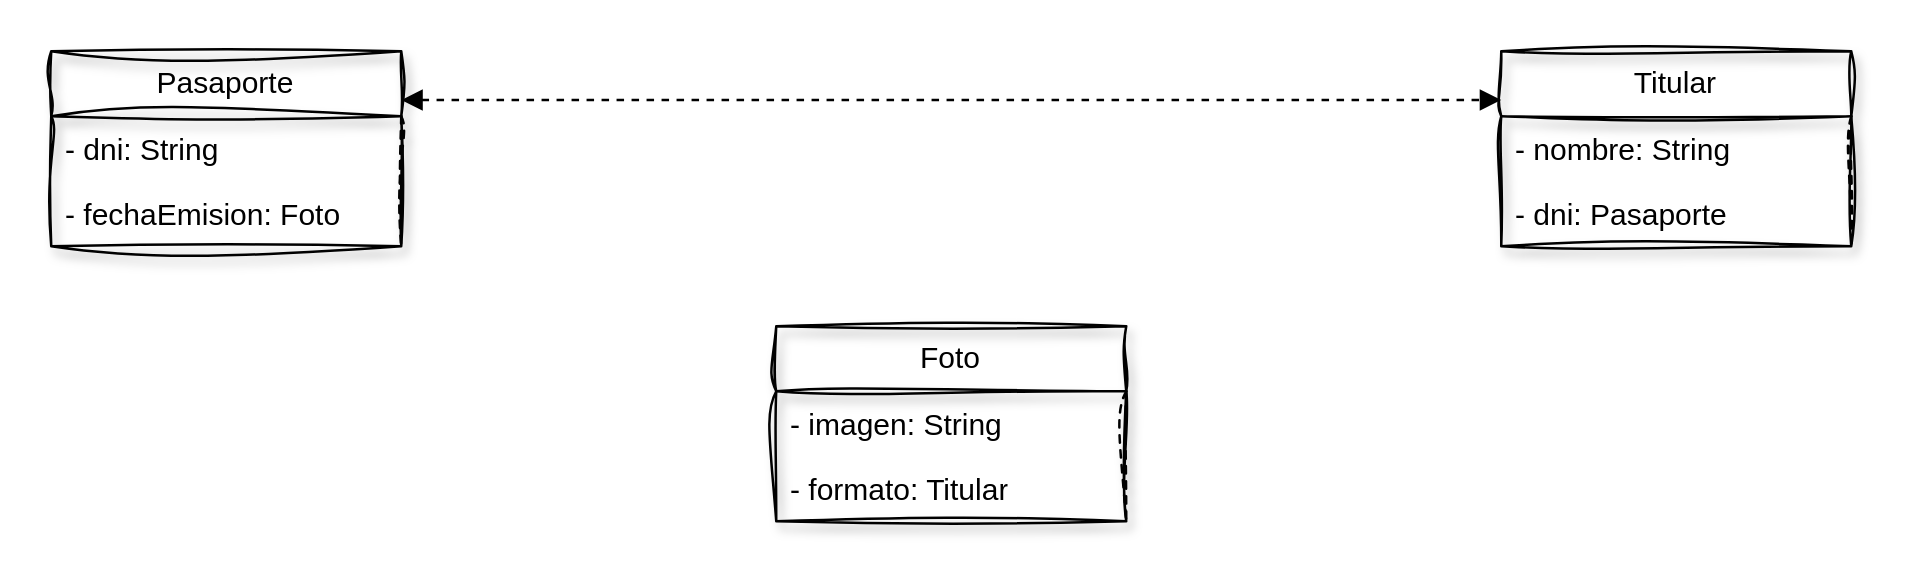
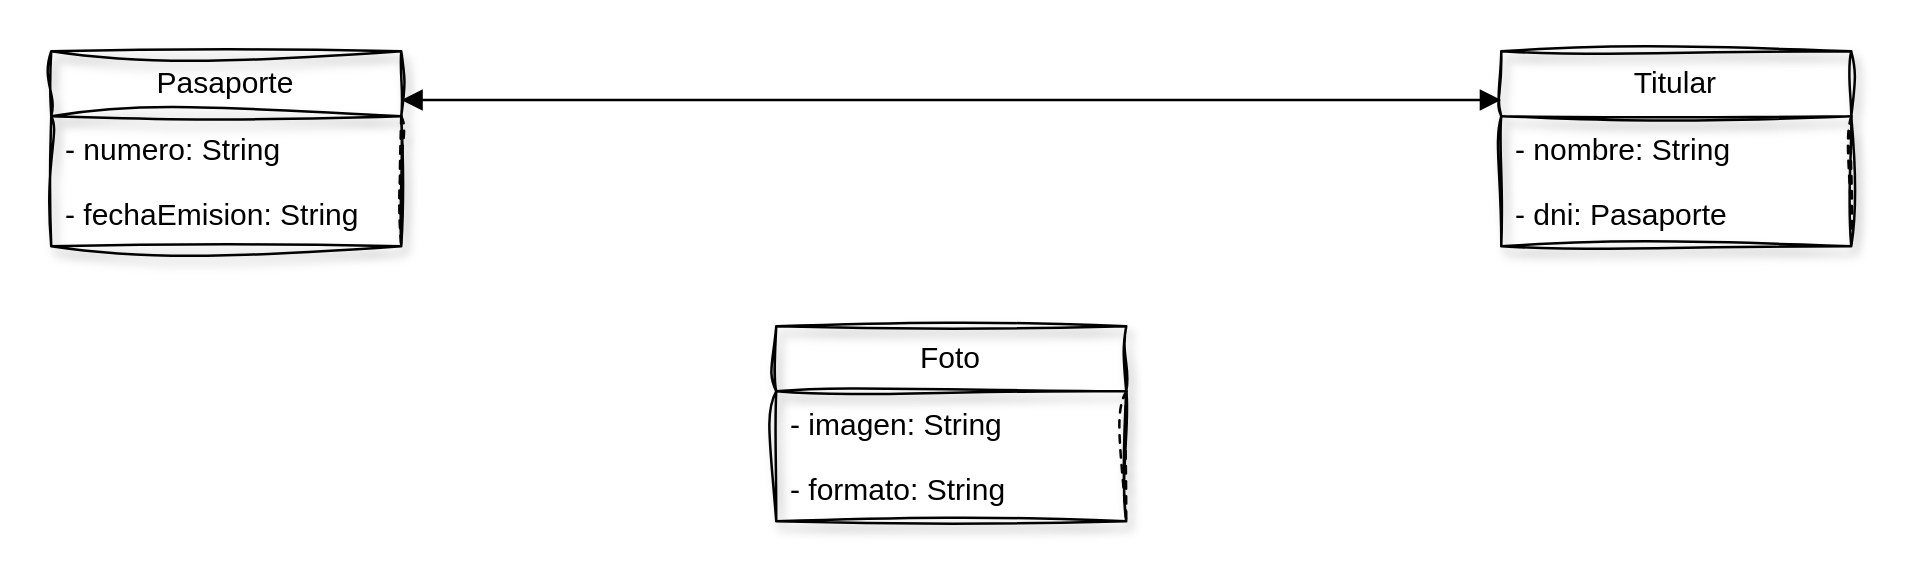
edge "Pasaporte" -- "Titular": style dashed -> solid
node "- dni: String": label "- dni: String" -> "- numero: String"
node "- fechaEmision: Foto": label "- fechaEmision: Foto" -> "- fechaEmision: String"
node "- formato: Titular": label "- formato: Titular" -> "- formato: String"
